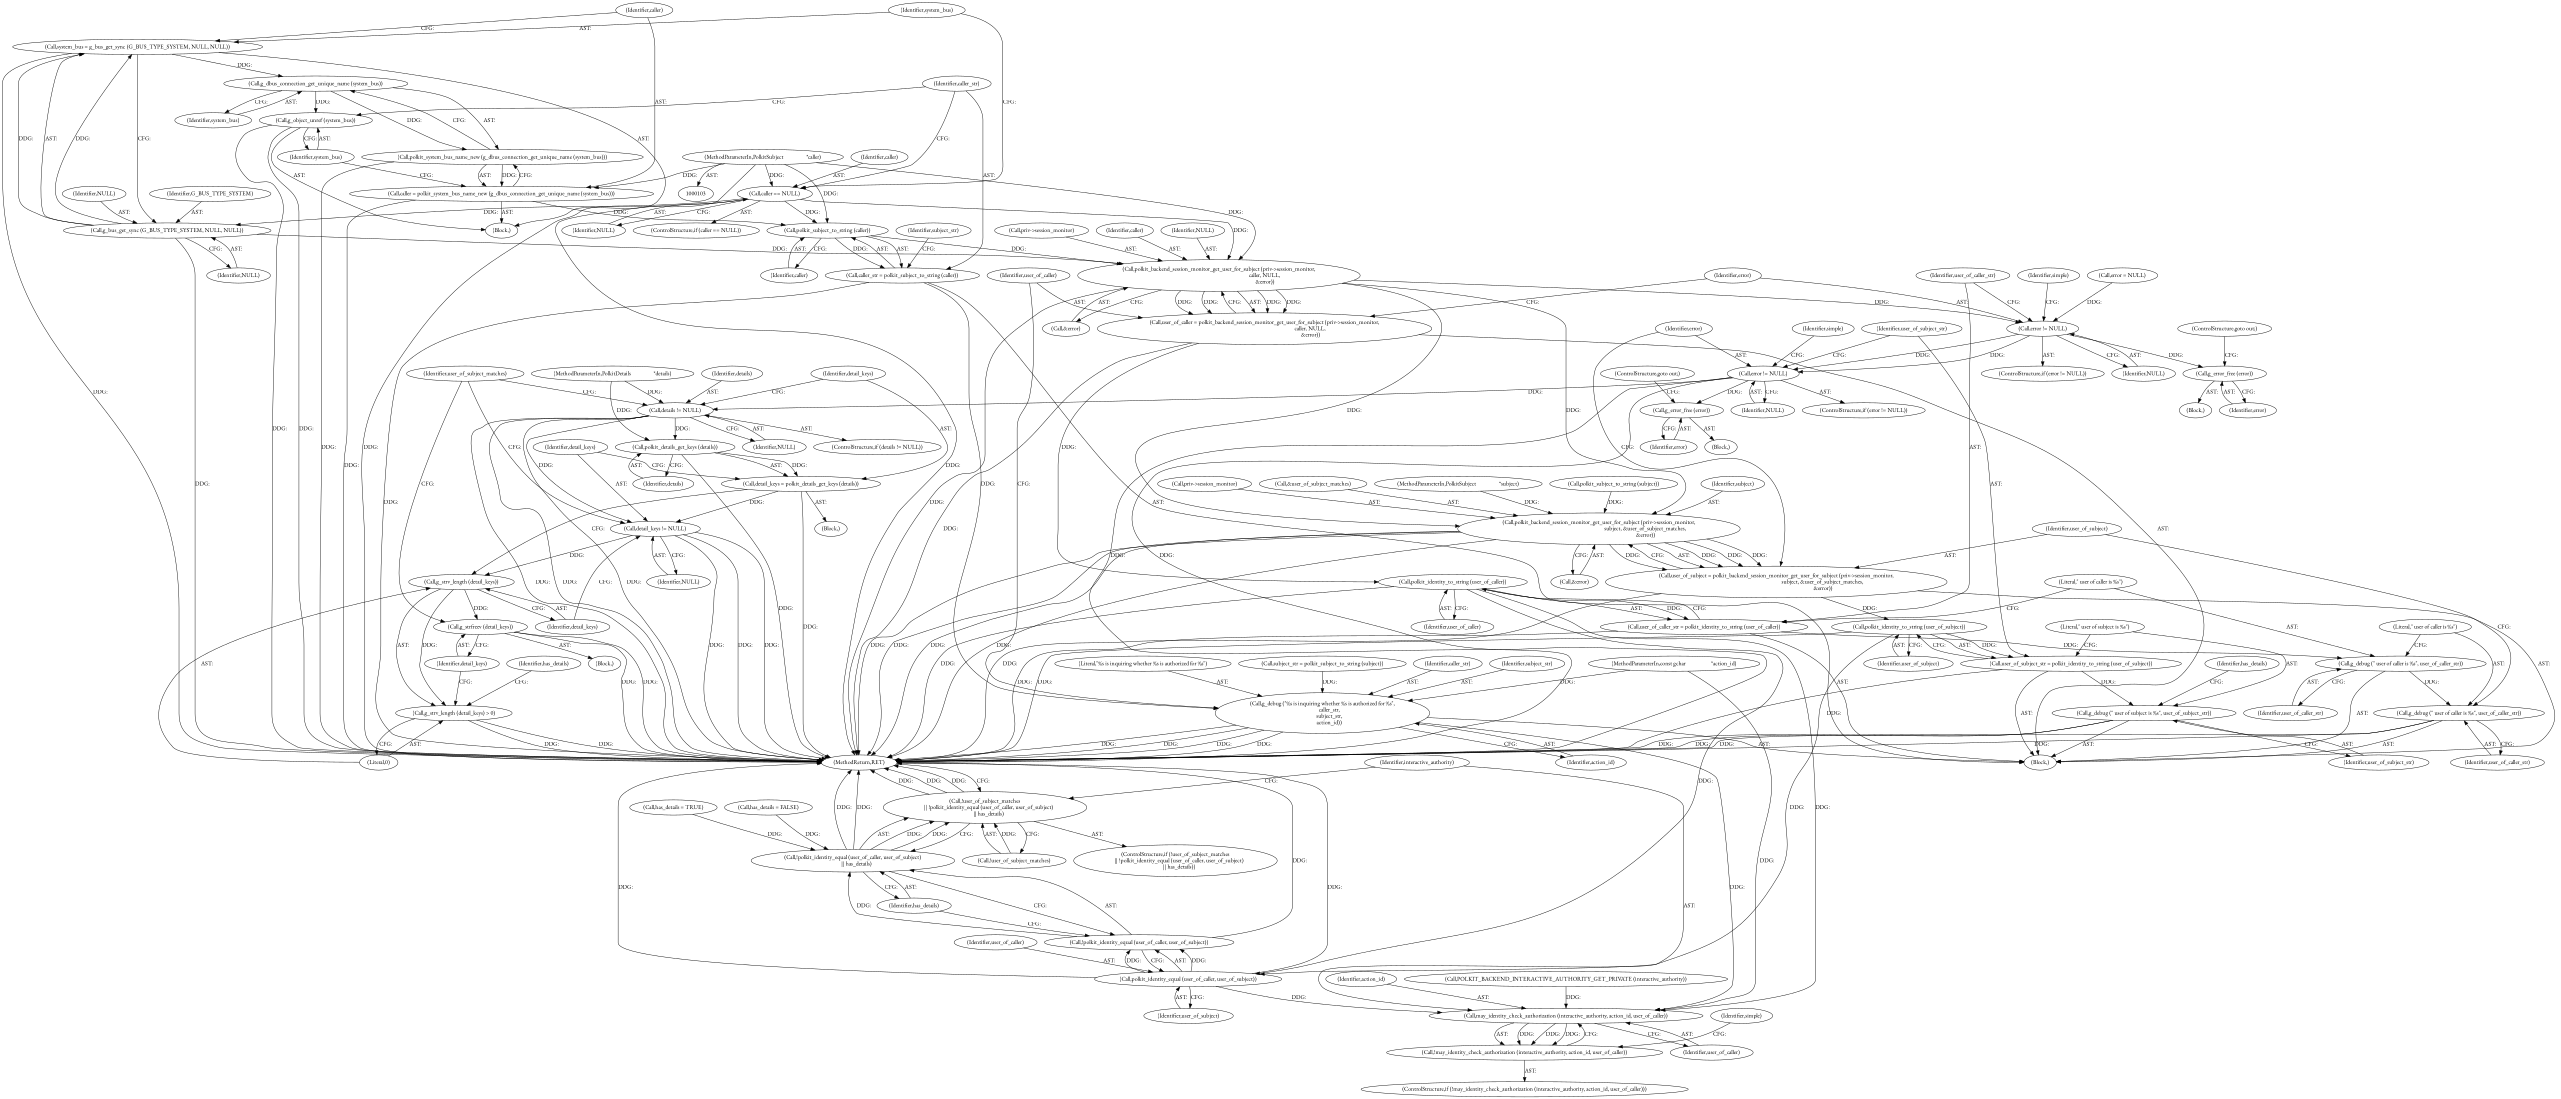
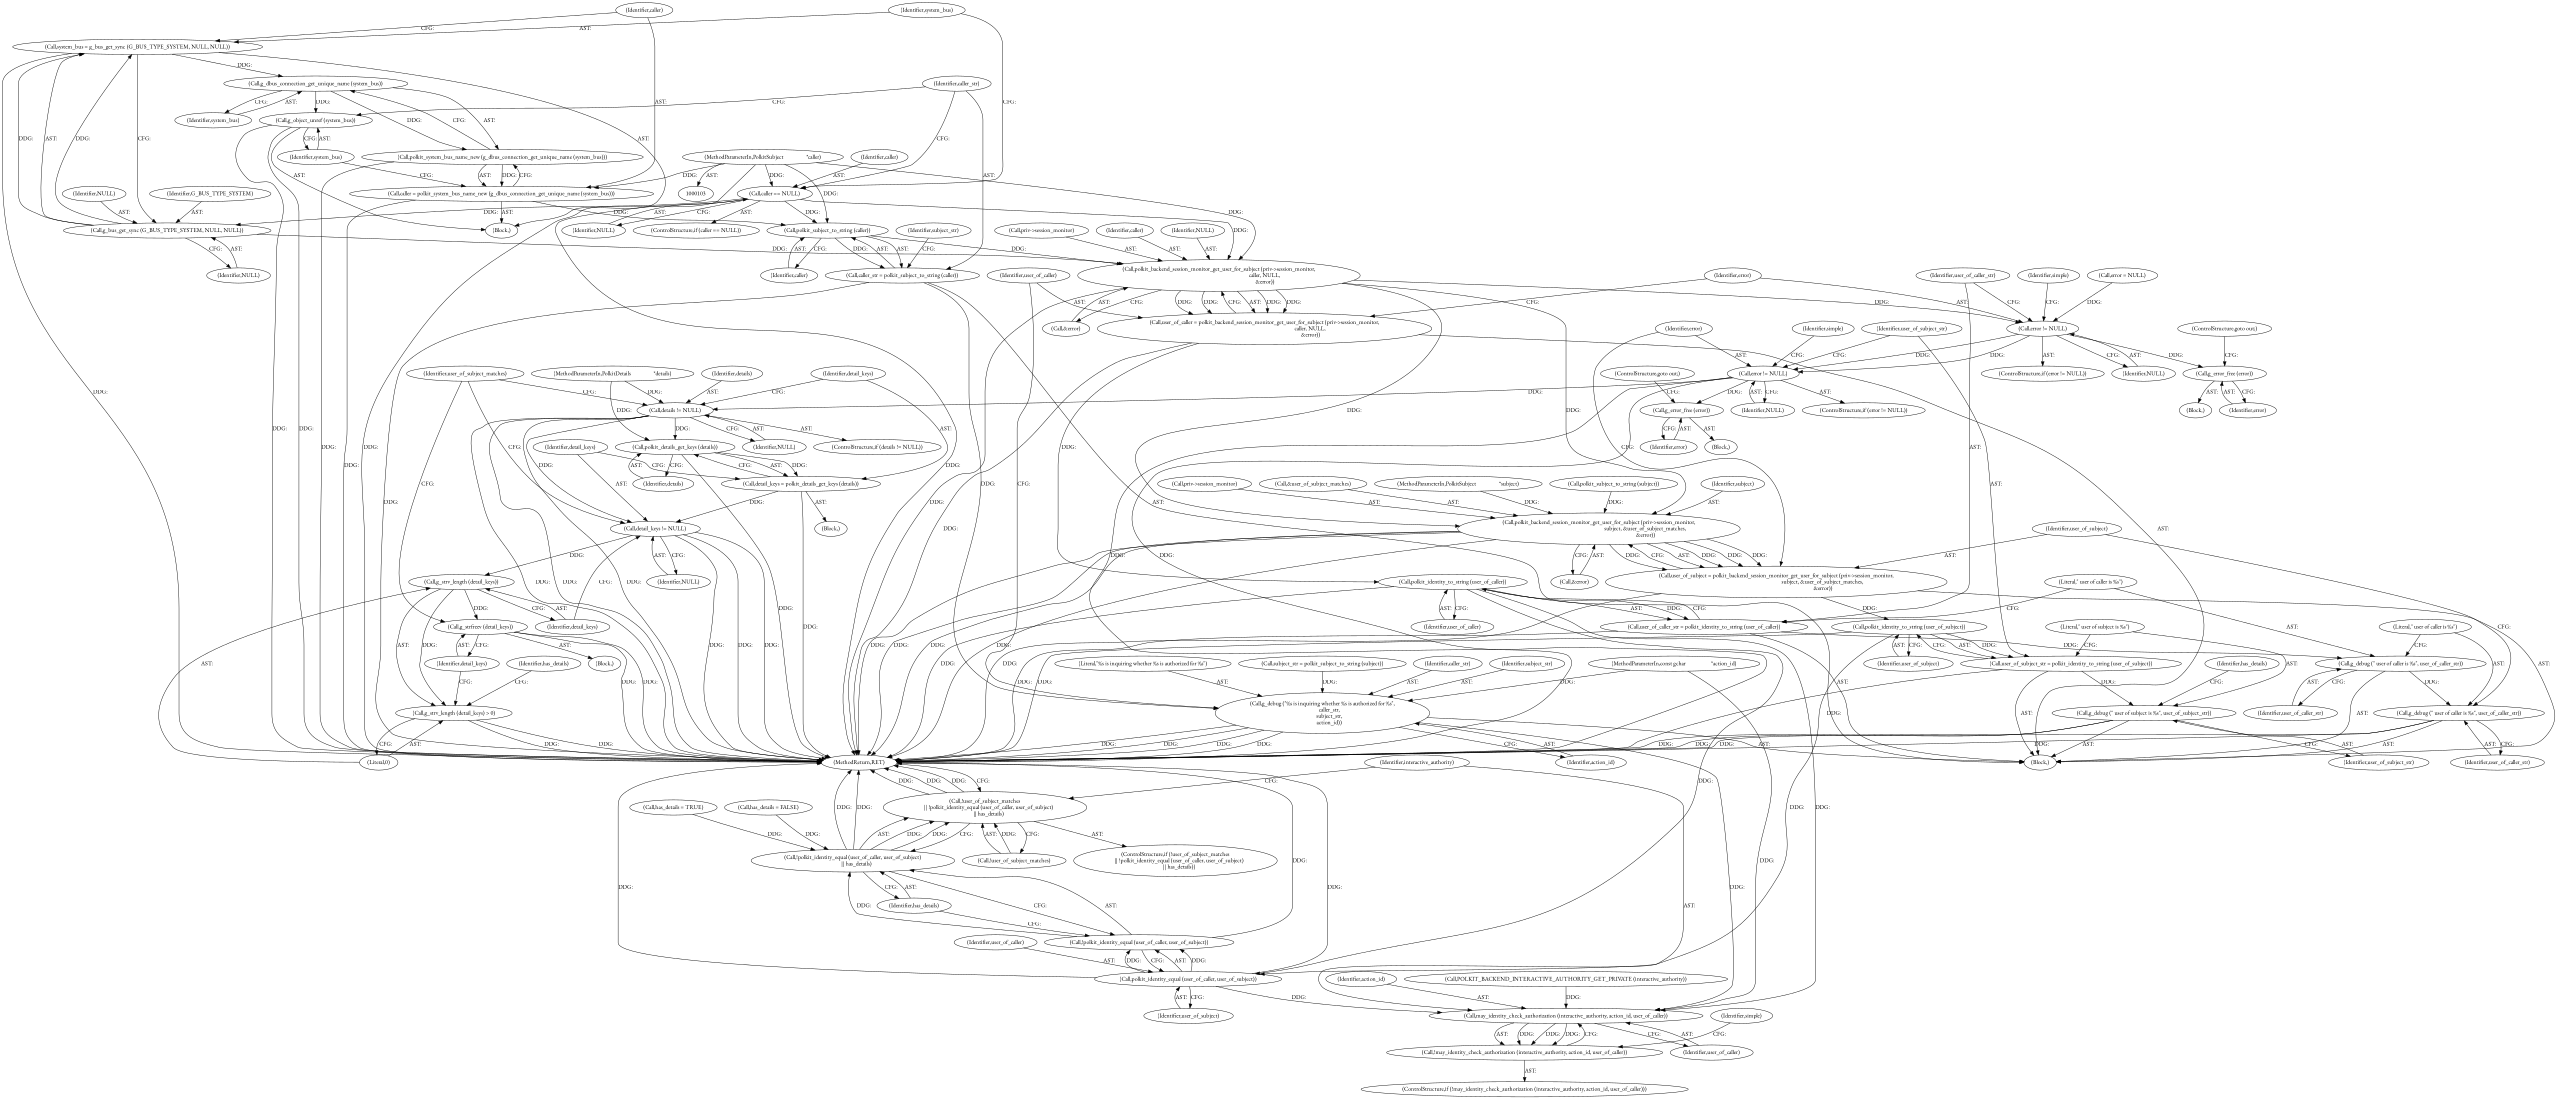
edge "(Call,detail_keys = polkit_details_get_keys (details))" -> "(Call,g_strv_length (detail_keys))": now "(Call,detail_keys = polkit_details_get_keys (details))" -> "(Call,polkit_details_get_keys (details))"
edge "(Call,g_bus_get_sync (G_BUS_TYPE_SYSTEM, NULL, NULL))" -> "(MethodReturn,RET)": removed, label "DDG:"
